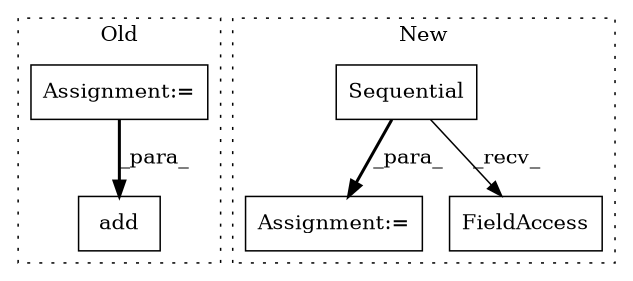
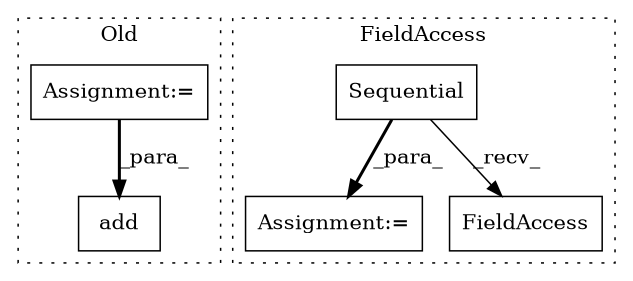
cluster "New": label "New" -> "FieldAccess"
